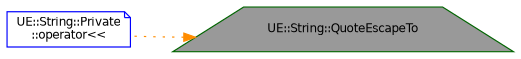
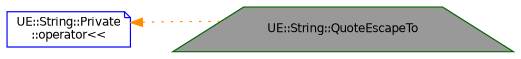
edge "UE::String::Private ::operator<<" -> "UE::String::QuoteEscapeTo": reversed
